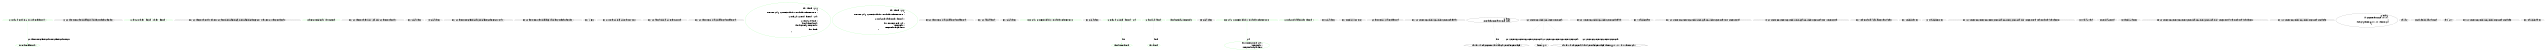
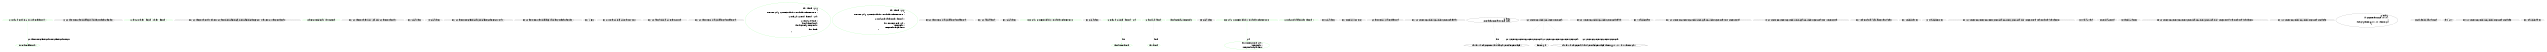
node "yield break;": removed
node "descriptor != null": label "descriptor != null" -> "descriptor != new"
